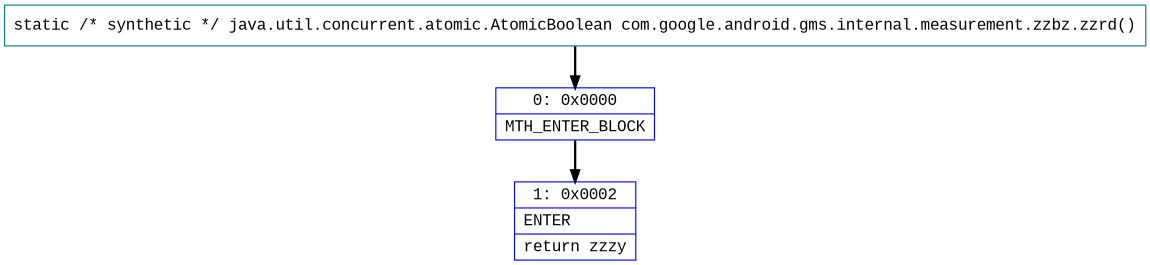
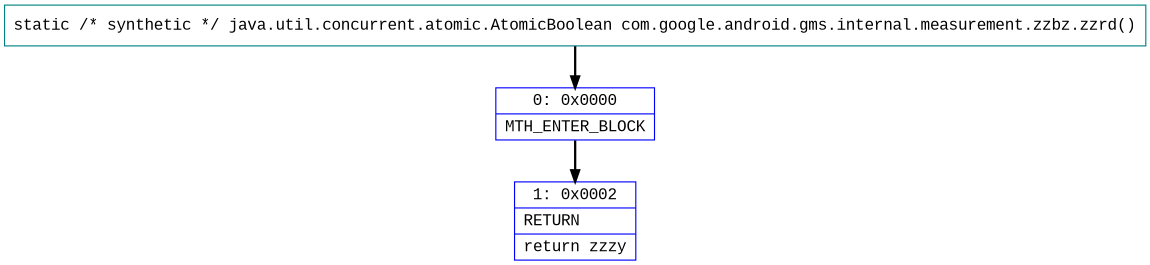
node "1: 0x0002": text "ENTER" -> "RETURN"
